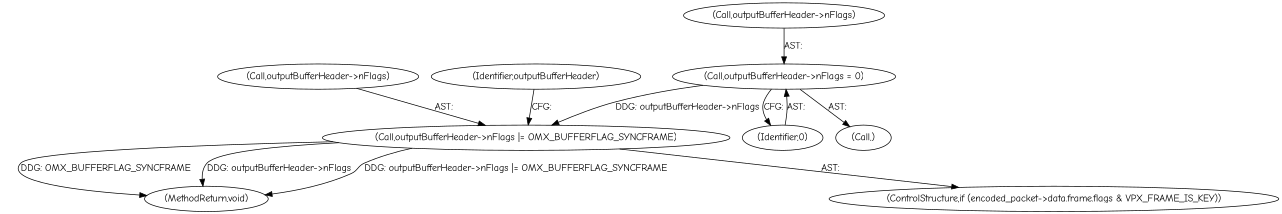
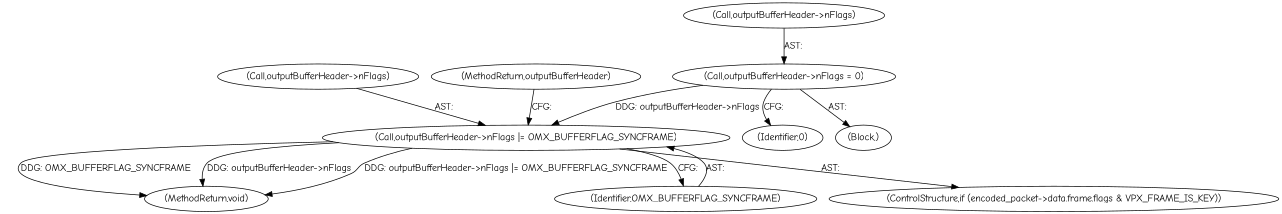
node "(Identifier,outputBufferHeader)": label "(Identifier,outputBufferHeader)" -> "(MethodReturn,outputBufferHeader)"
edge "(Identifier,0)" -> "(Call,outputBufferHeader->nFlags = 0)": removed, label "AST:"
node "(Call,)": label "(Call,)" -> "(Block,)"
node "(Identifier,OMX_BUFFERFLAG_SYNCFRAME)": added
